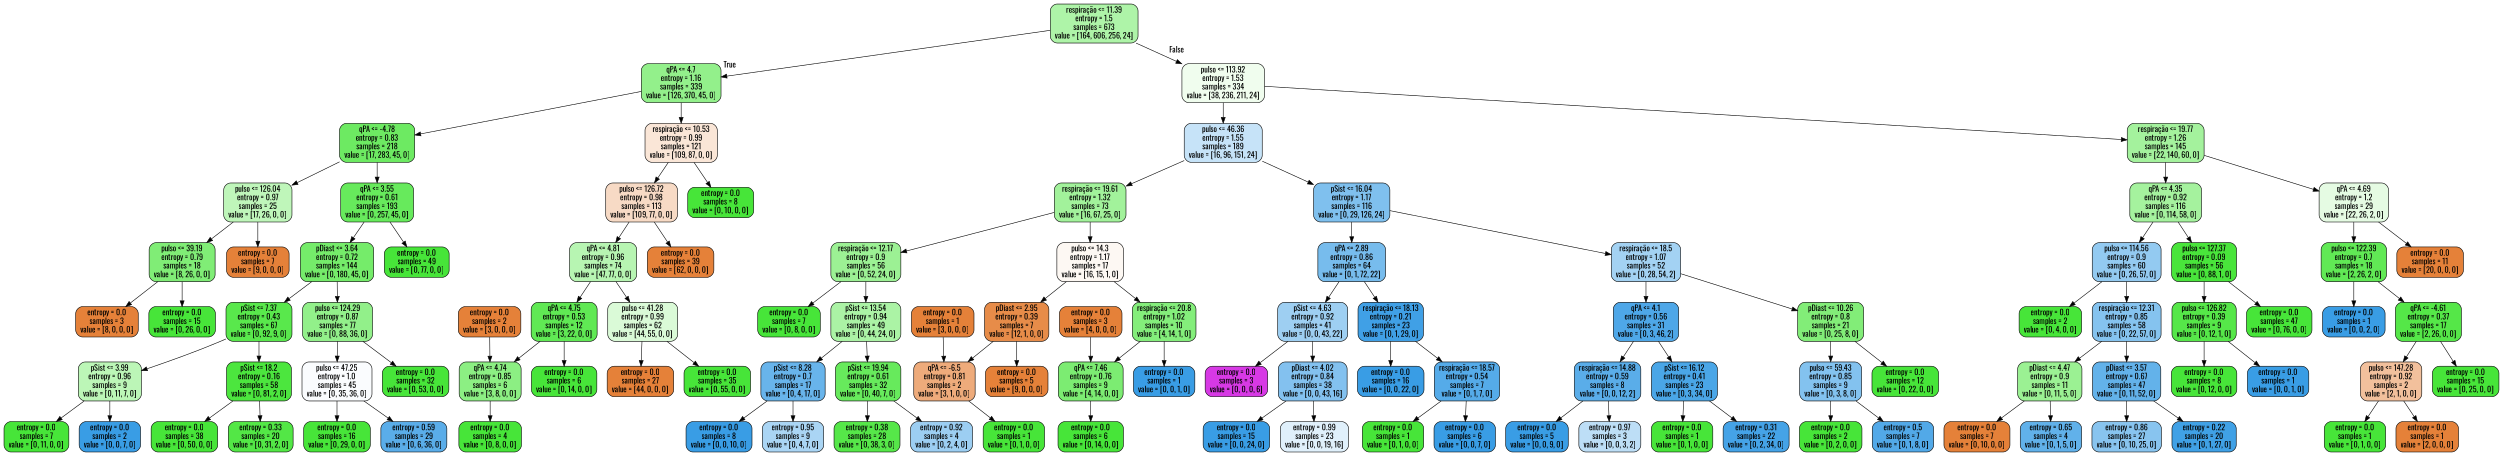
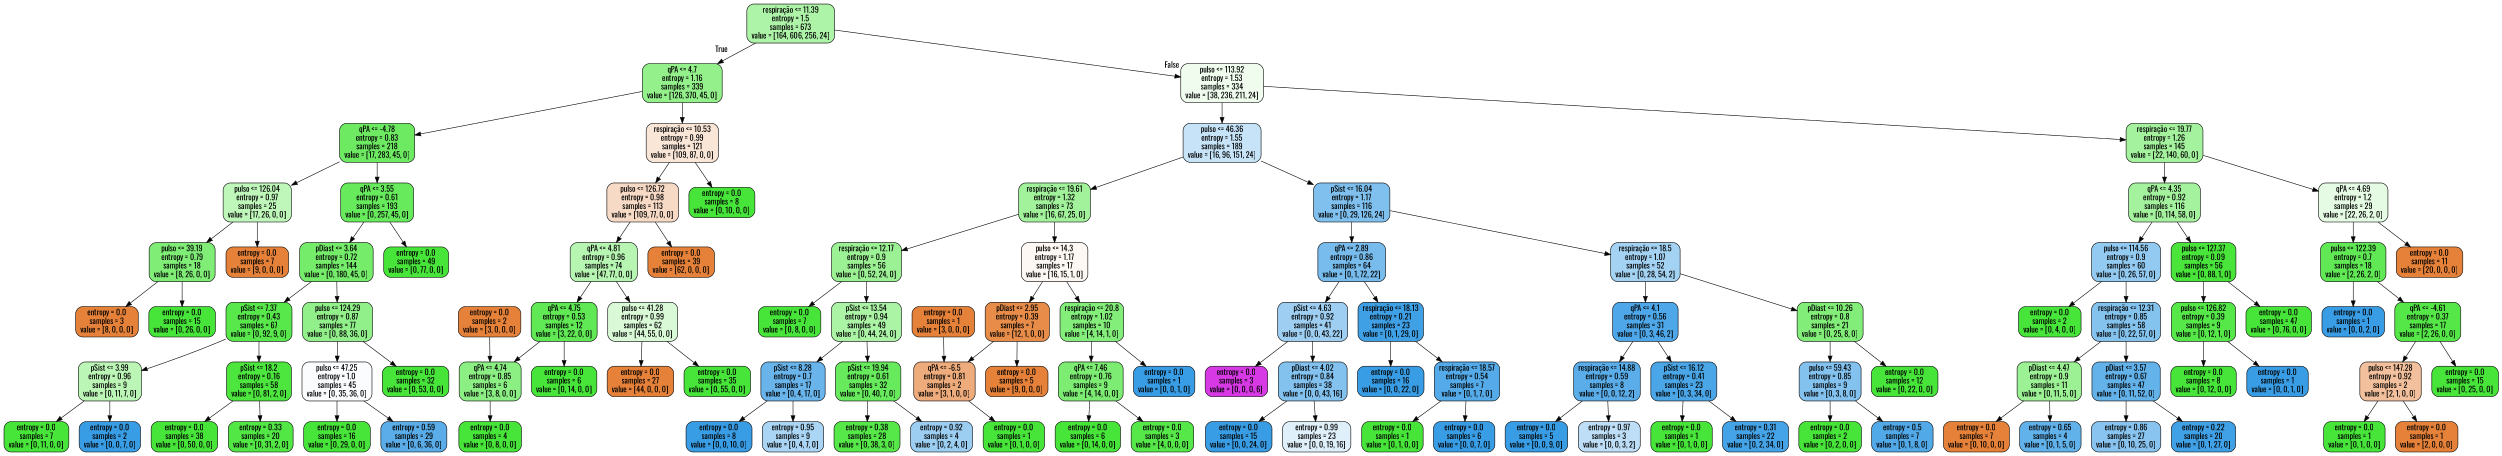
node "entropy = 0.0 samples = 3 value = [4, 0, 0, 0]": fillcolor #e58139 -> #56e749
edge "entropy = 0.0 samples = 3 value = [4, 0, 0, 0]" -> "qPA <= 7.46 entropy = 0.76 samples = 9 value = [4, 14, 0, 0]": reversed
